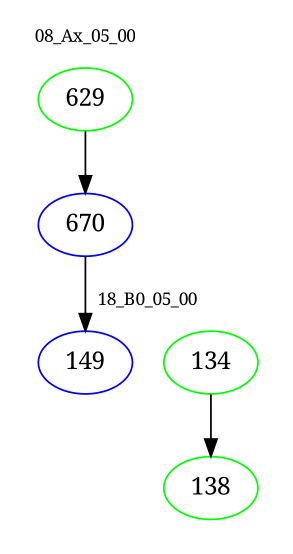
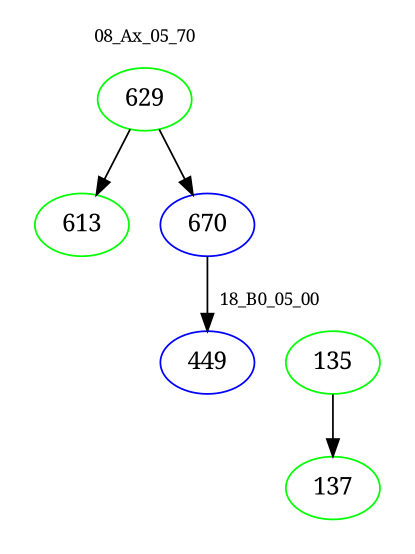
cluster "08_Ax_05_00": label "08_Ax_05_00" -> "08_Ax_05_70"
node "613": added
node "149": label "149" -> "449"
node "134": label "134" -> "135"
node "138": label "138" -> "137"
